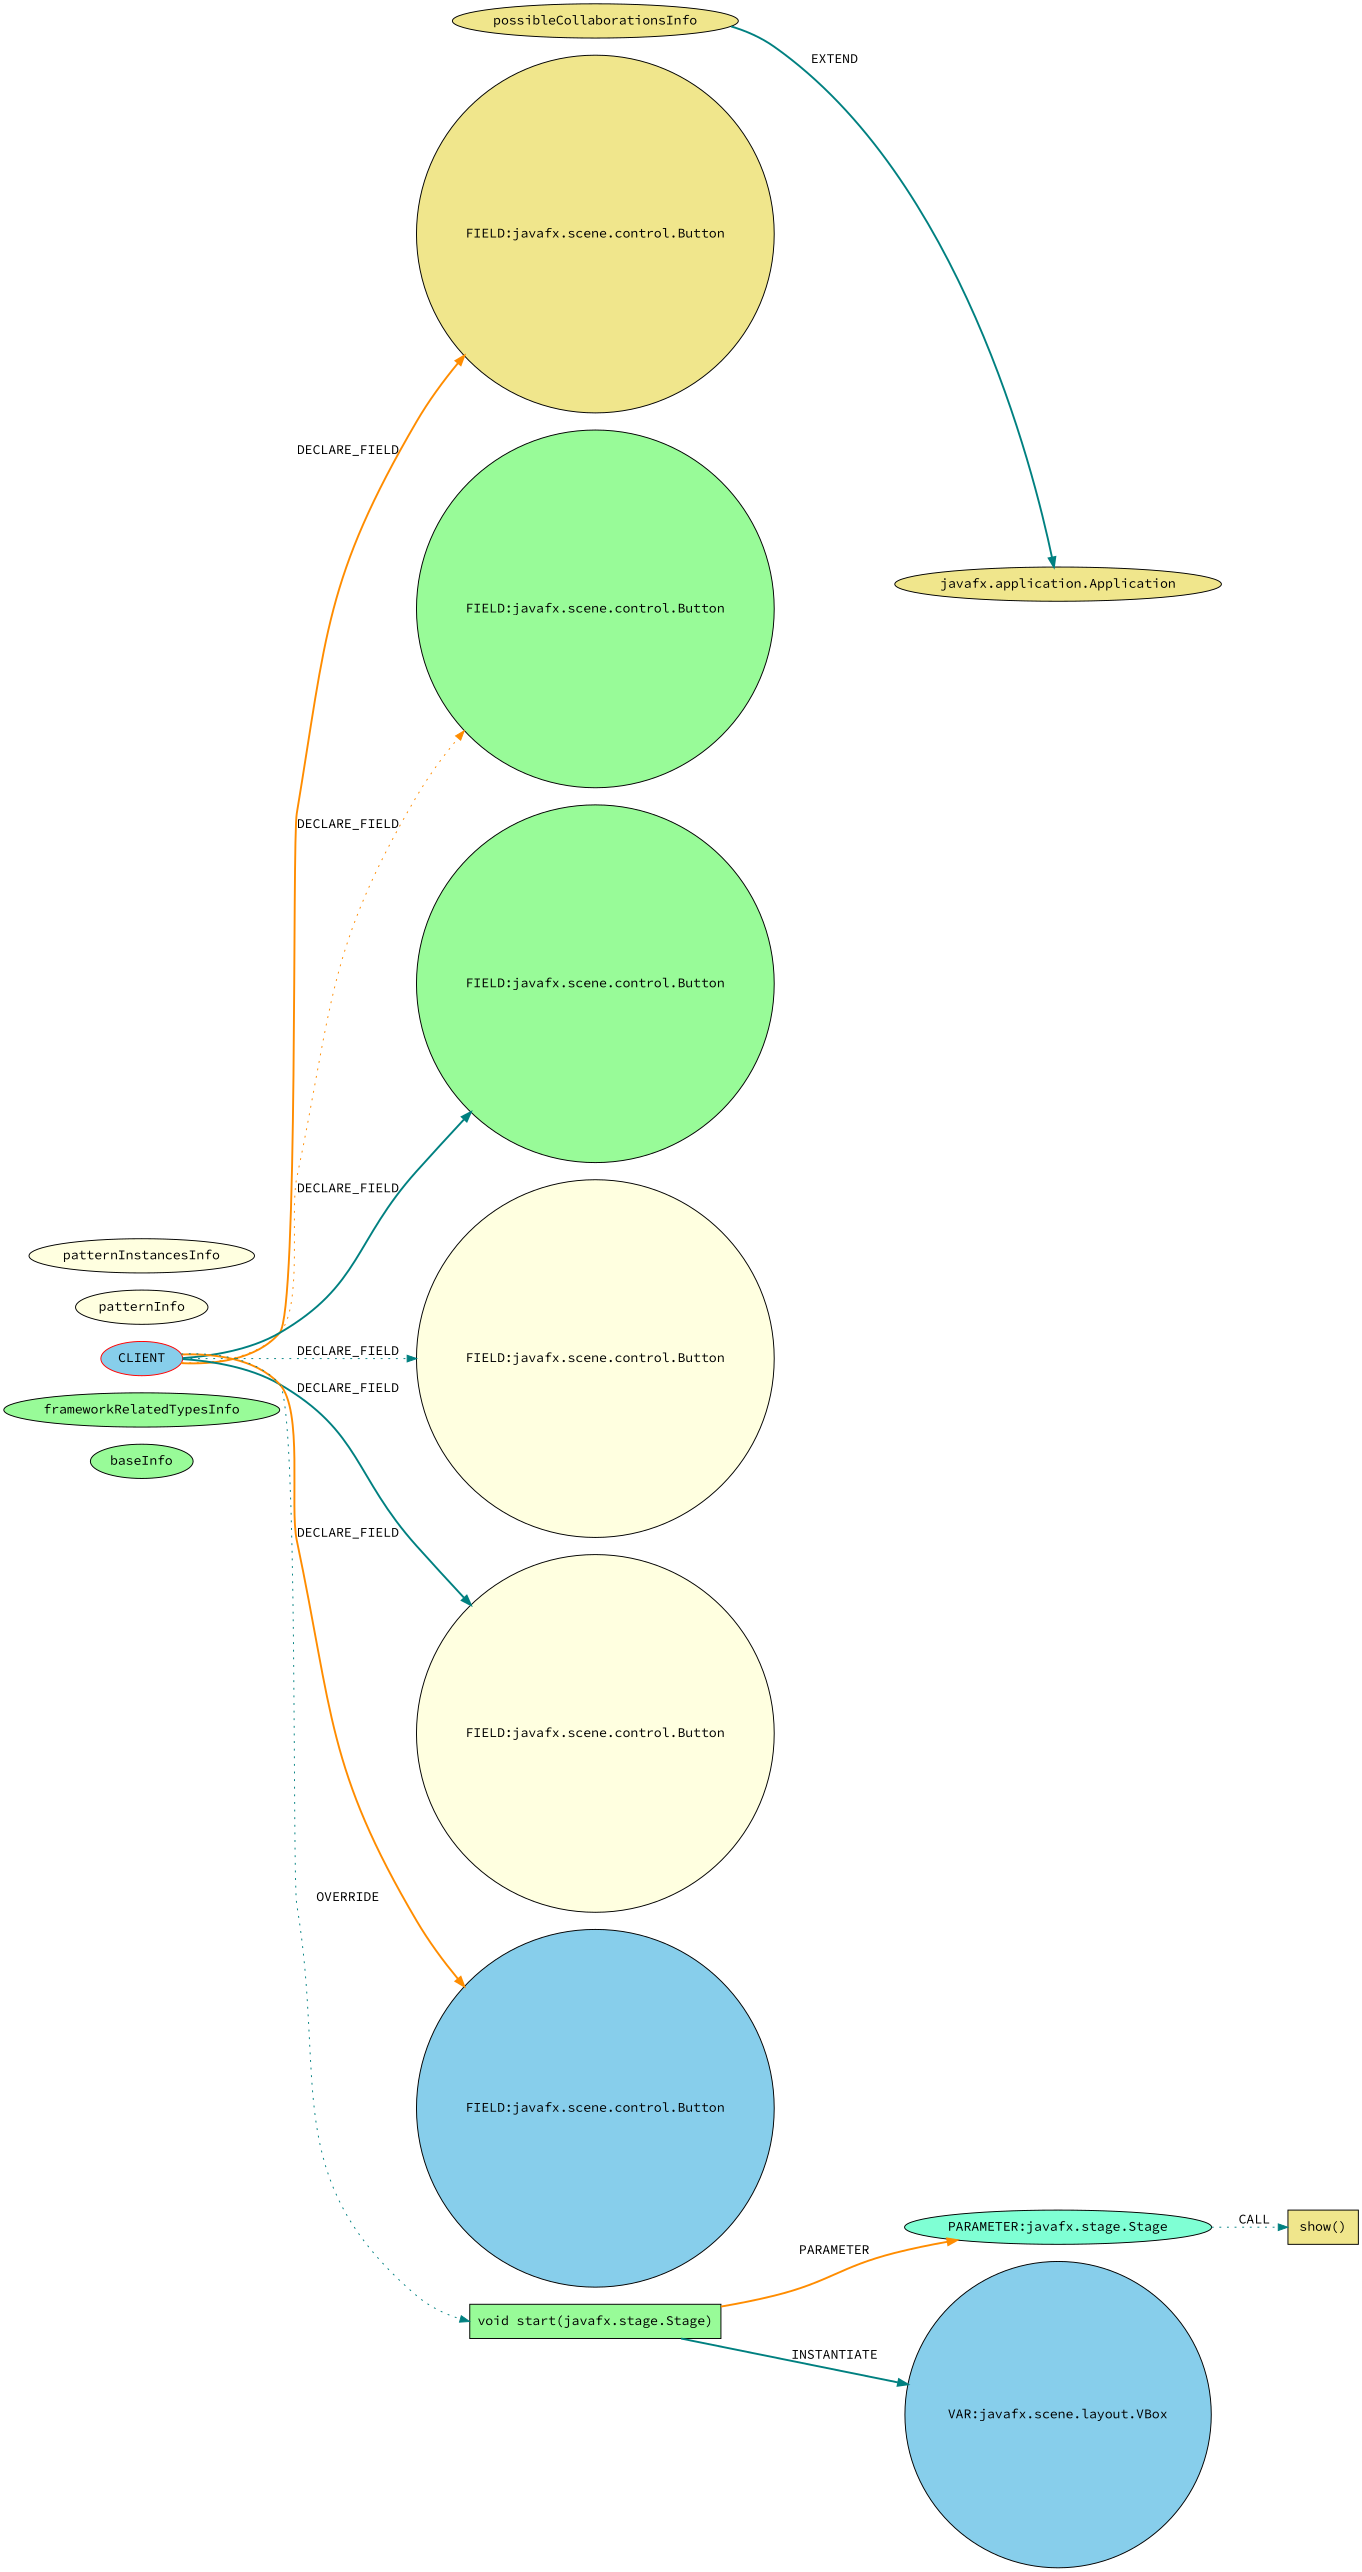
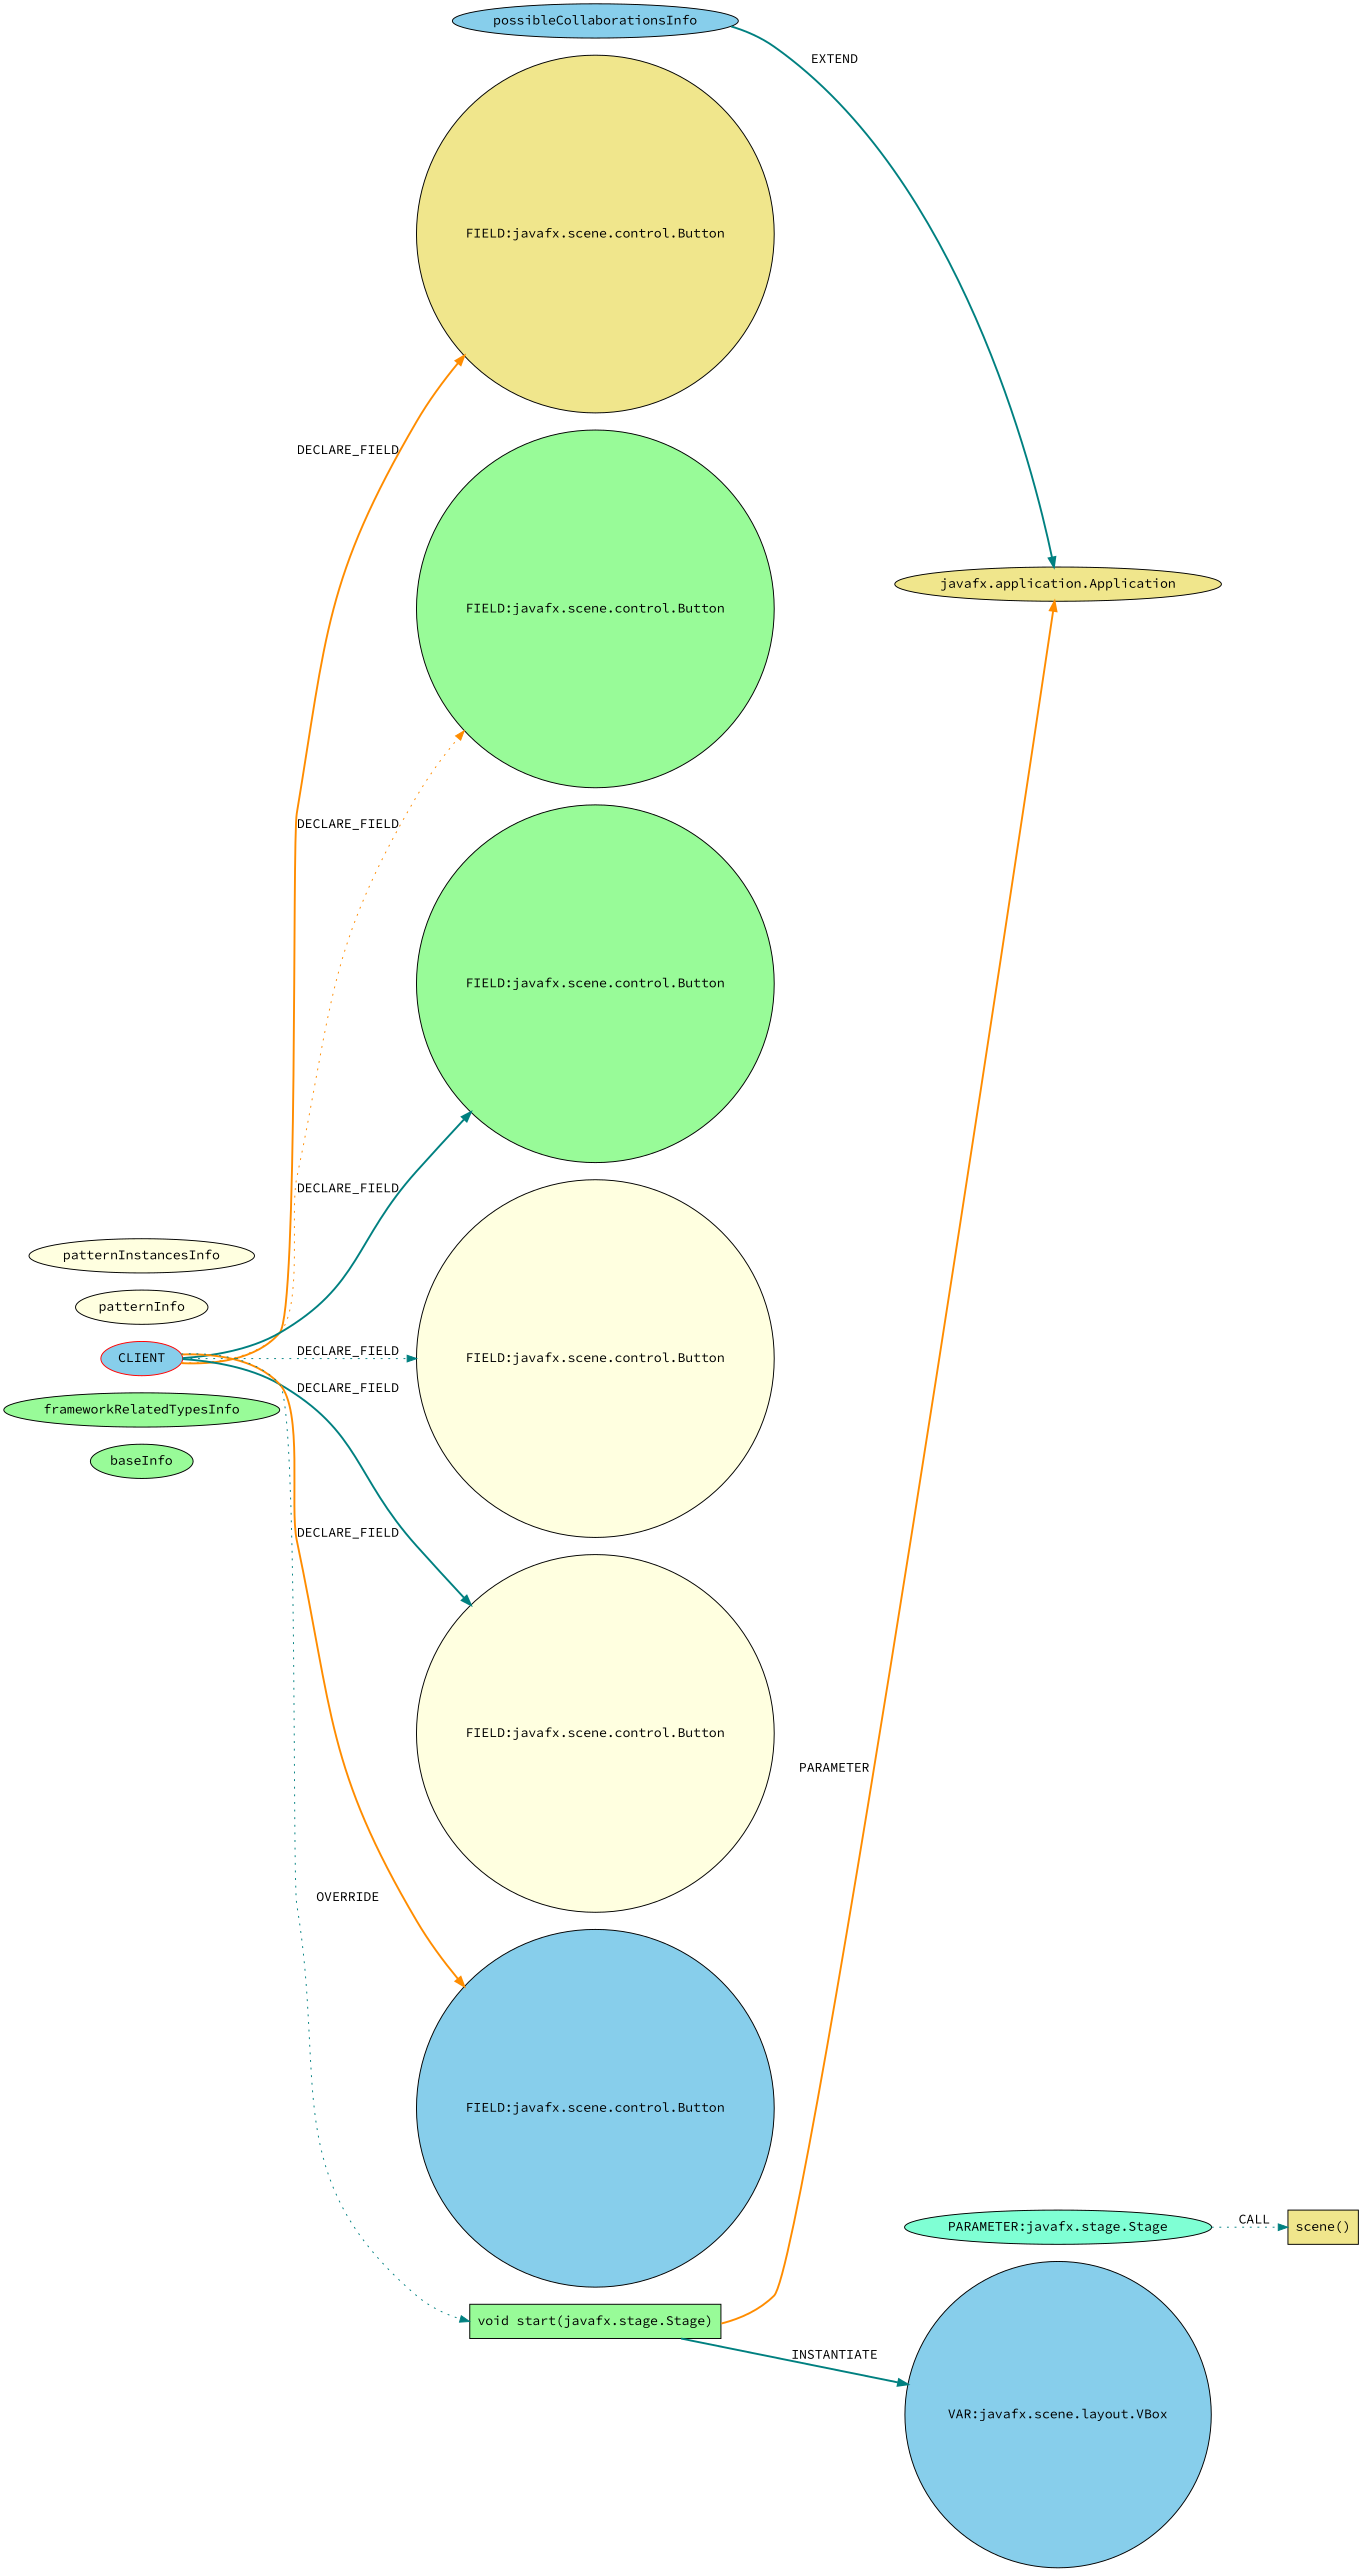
node "possibleCollaborationsInfo": fillcolor khaki -> skyblue
node "show()": label "show()" -> "scene()"
edge "void start(javafx.stage.Stage)" -> "PARAMETER:javafx.stage.Stage": now "void start(javafx.stage.Stage)" -> "javafx.application.Application"
